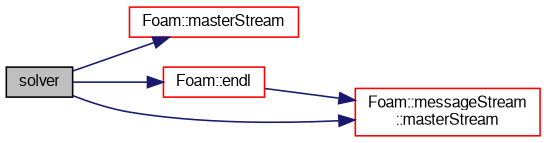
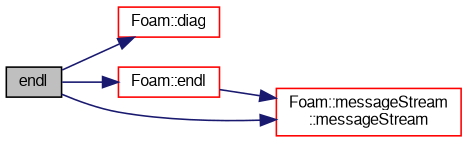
node "Foam::masterStream": label "Foam::masterStream" -> "Foam::diag"
node "solver": label "solver" -> "endl"
node "Foam::messageStream ::masterStream": label "Foam::messageStream ::masterStream" -> "Foam::messageStream ::messageStream"
